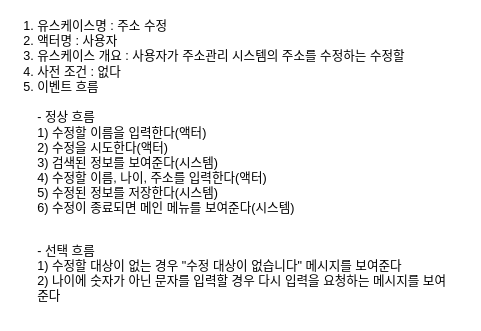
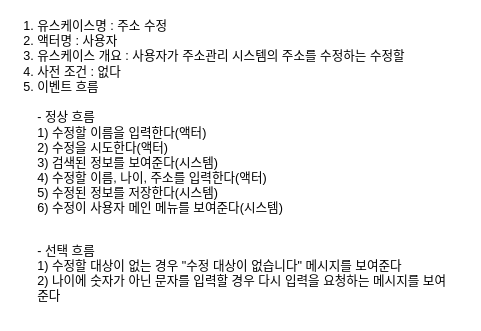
node "- 정상 흐름 1) 수정할 이름을 입력한다(액터) 2) 수정을 시도한다(액터) 3) 검색된 정보를 보여준다(시스템) 4) 수정할 이름, 나이, 주소를 입력한다(액터) 5) 수정된 정보를 저장한다(시스템) 6) 수정이 종료되면 메인 메뉴를 보여준다(시스템)": label "- 정상 흐름 1) 수정할 이름을 입력한다(액터) 2) 수정을 시도한다(액터) 3) 검색된 정보를 보여준다(시스템) 4) 수정할 이름, 나이, 주소를 입력한다(액터) 5) 수정된 정보를 저장한다(시스템) 6) 수정이 종료되면 메인 메뉴를 보여준다(시스템)" -> "- 정상 흐름 1) 수정할 이름을 입력한다(액터) 2) 수정을 시도한다(액터) 3) 검색된 정보를 보여준다(시스템) 4) 수정할 이름, 나이, 주소를 입력한다(액터) 5) 수정된 정보를 저장한다(시스템) 6) 수정이 사용자 메인 메뉴를 보여준다(시스템)"
